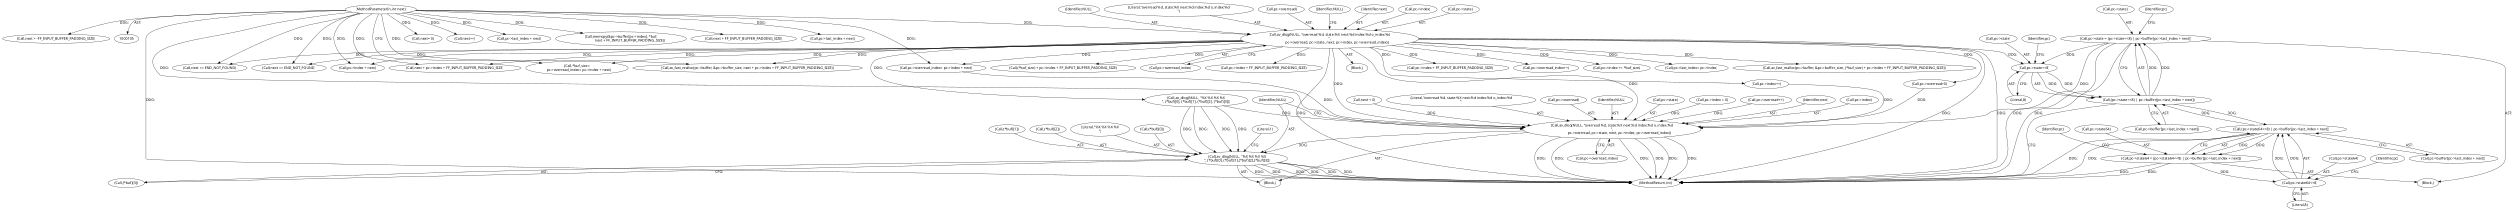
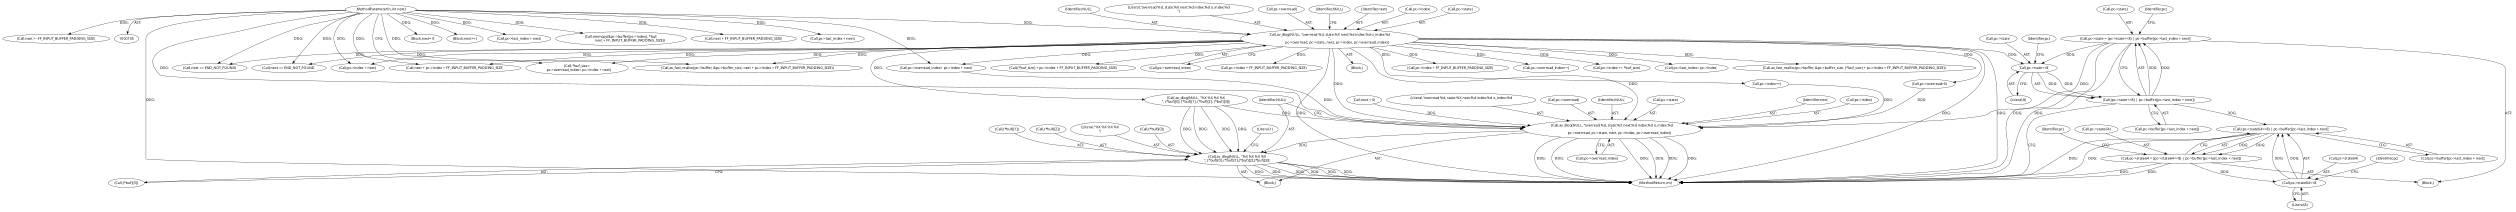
node "(Call,next= 0)": label "(Call,next= 0)" -> "(Block,next= 0)"
node "(Call,next++)": label "(Call,next++)" -> "(Block,next++)"
node "(Call,pc->index = 0)": removed
node "(Call,pc->overread++)": removed
edge "(Call,(pc->state64<<8) | pc->buffer[pc->last_index + next])" -> "(Call,(pc->state<<8) | pc->buffer[pc->last_index + next])": removed, label "DDG:"
